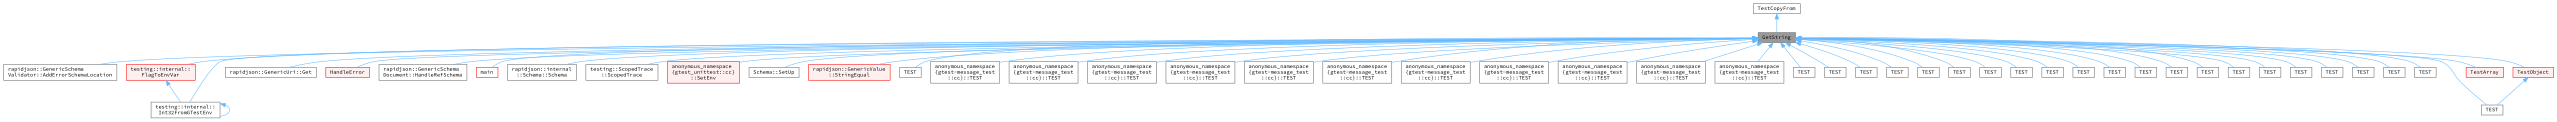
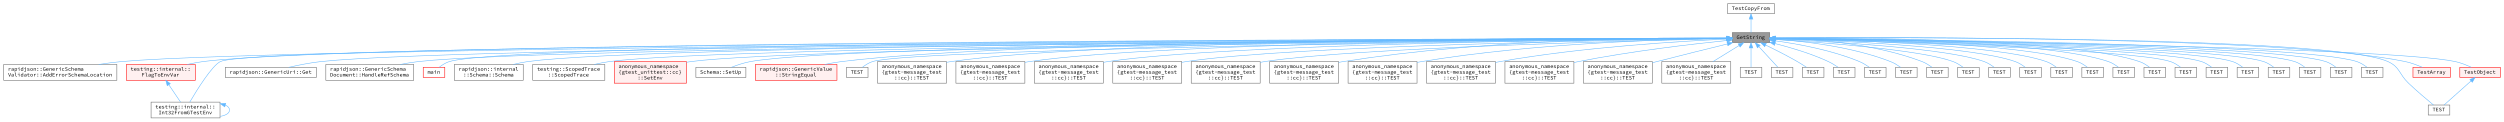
node "HandleError": removed
